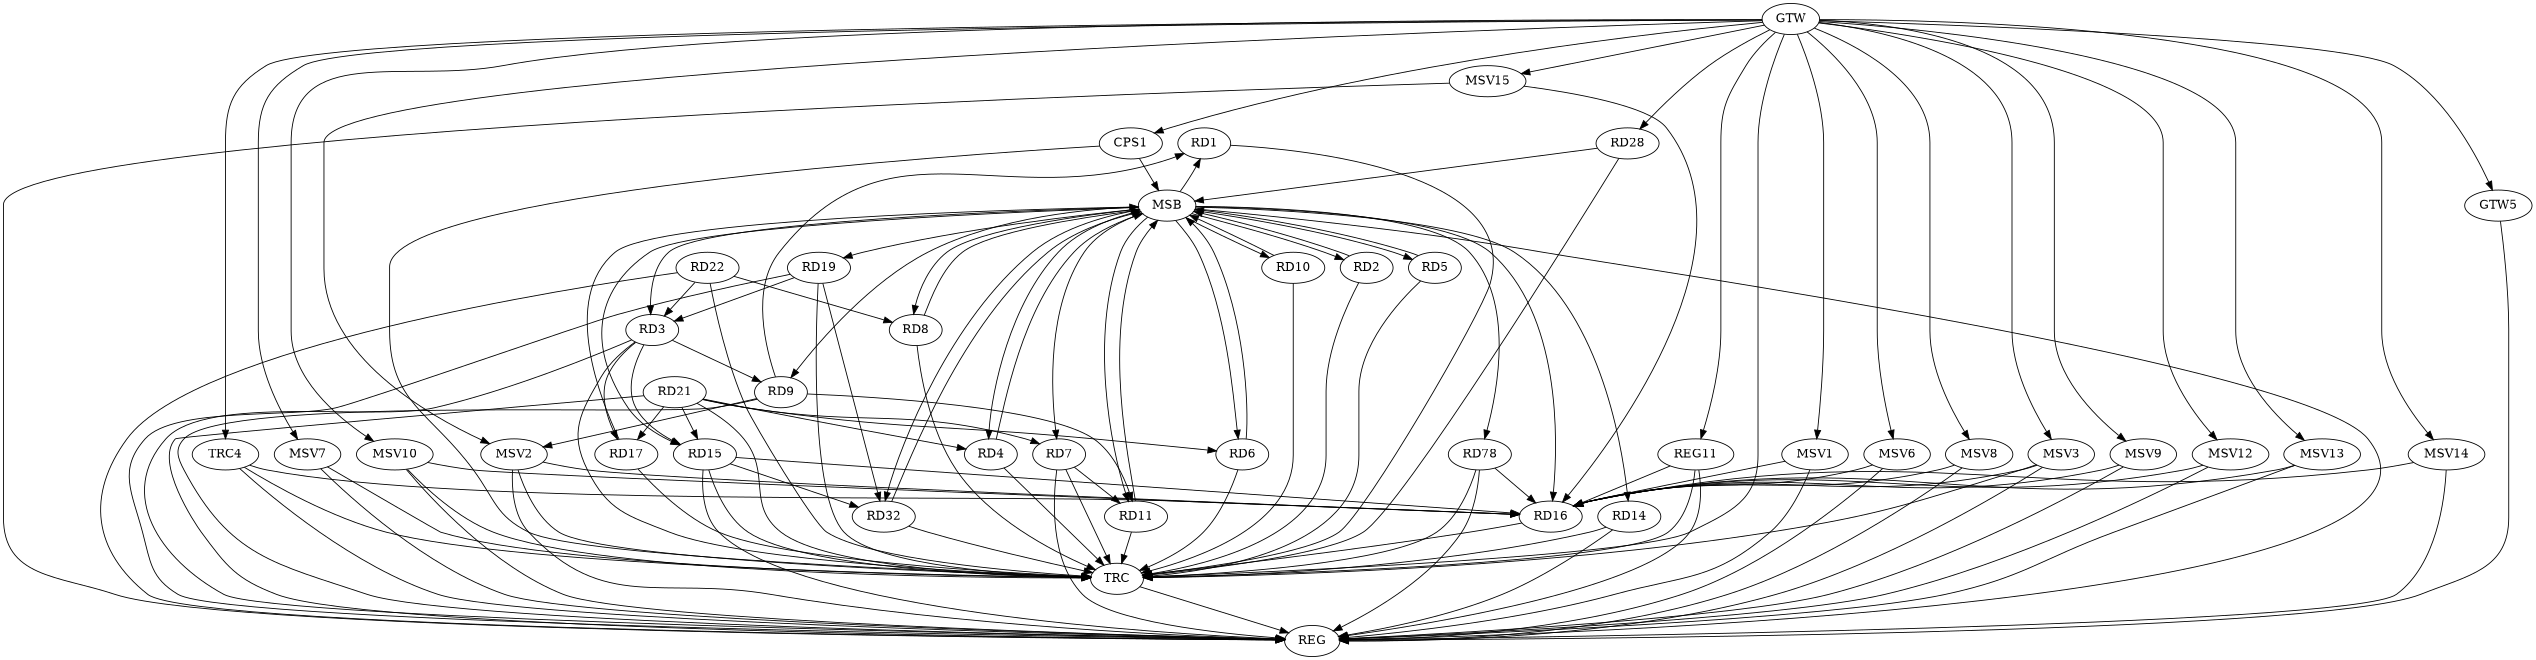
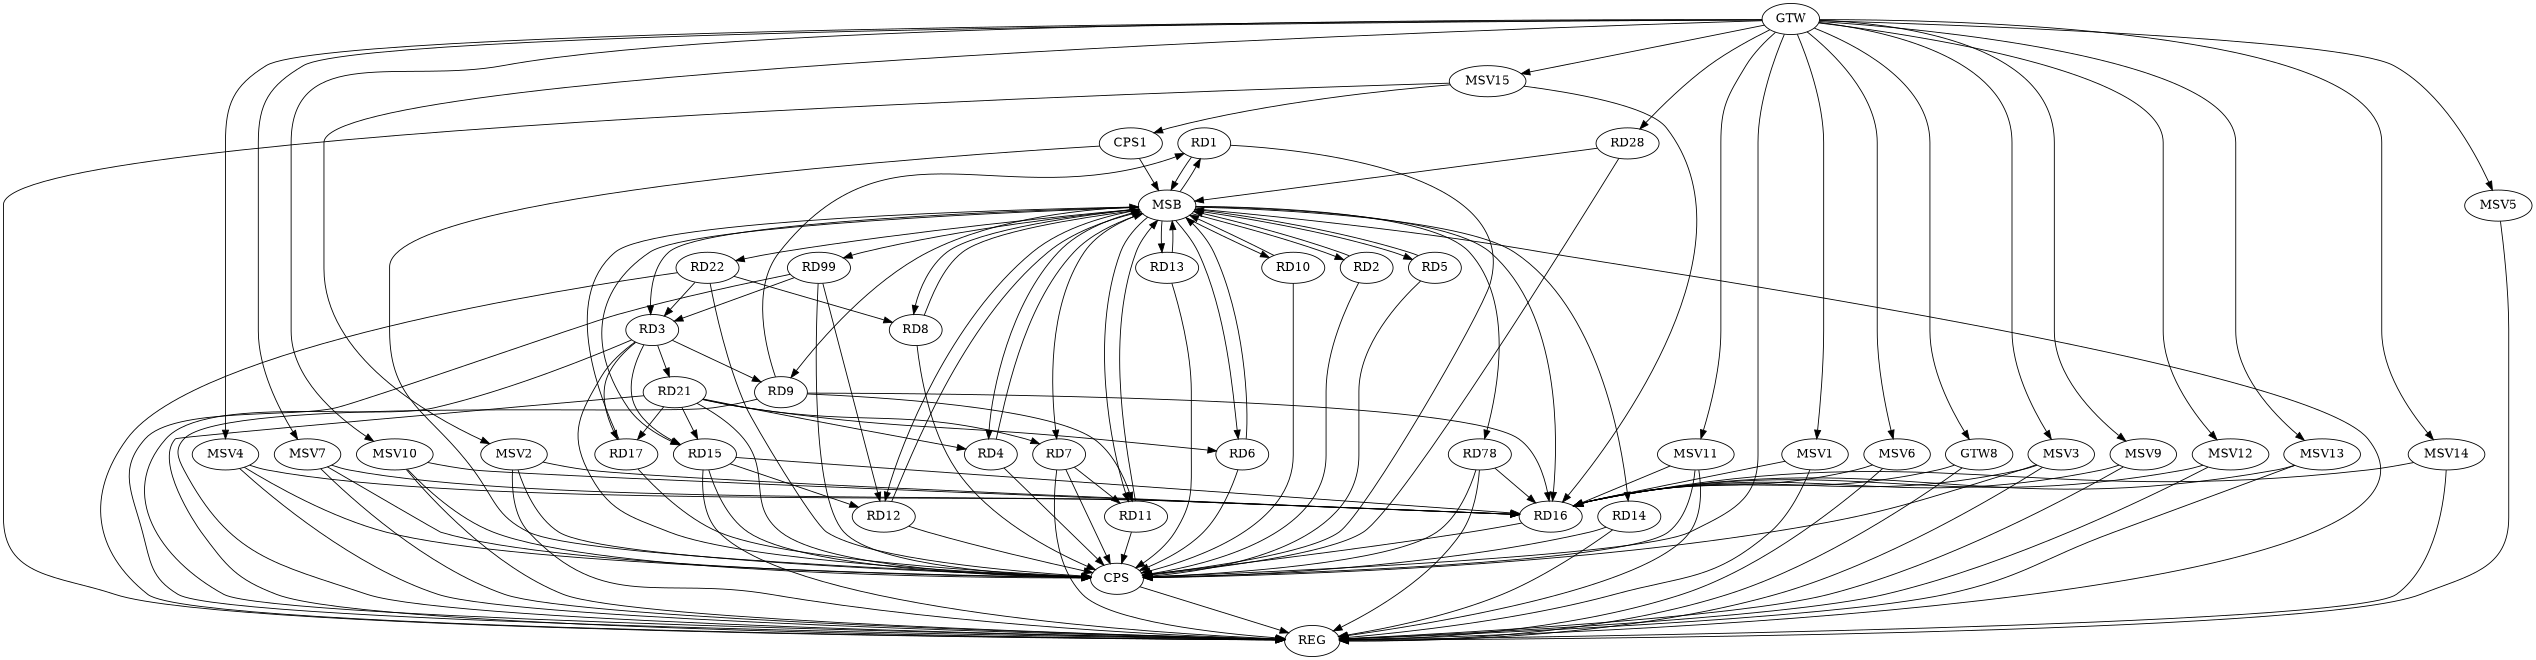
edge "GTW" -> "CPS1": now "MSV15" -> "CPS1"
edge "RD1" -> "MSB": added
node "GTW5": label "GTW5" -> "MSV5"
edge "MSB" -> "RD22": added
node "RD19": label "RD19" -> "RD99"
node "RD13": added
edge "RD3" -> "RD21": added
edge "RD9" -> "MSV2": now "RD9" -> "RD16"
node "TRC4": label "TRC4" -> "MSV4"
node "REG11": label "REG11" -> "MSV11"
node "MSV8": label "MSV8" -> "GTW8"
edge "MSV7" -> "RD16": added
node "RD32": label "RD32" -> "RD12"
node "TRC": label "TRC" -> "CPS"
